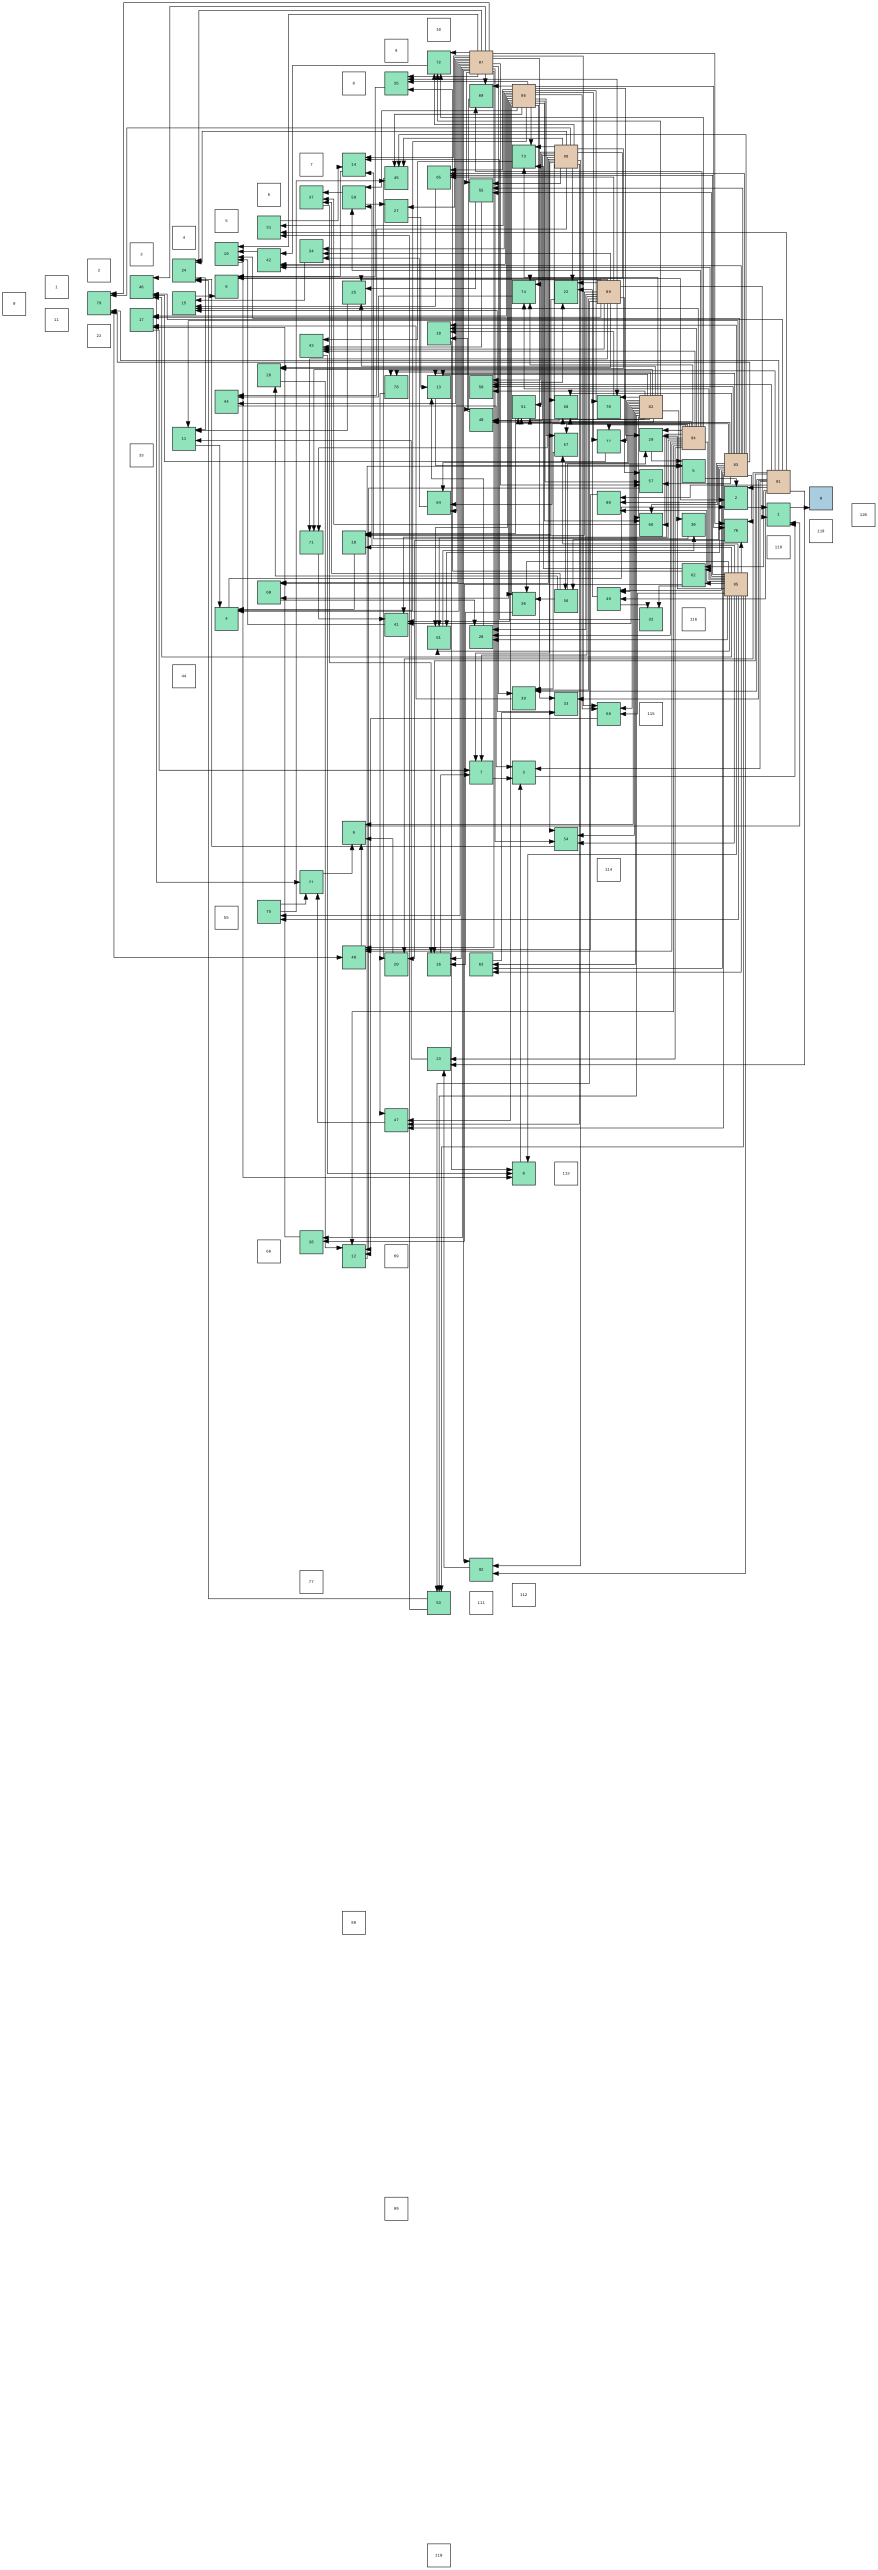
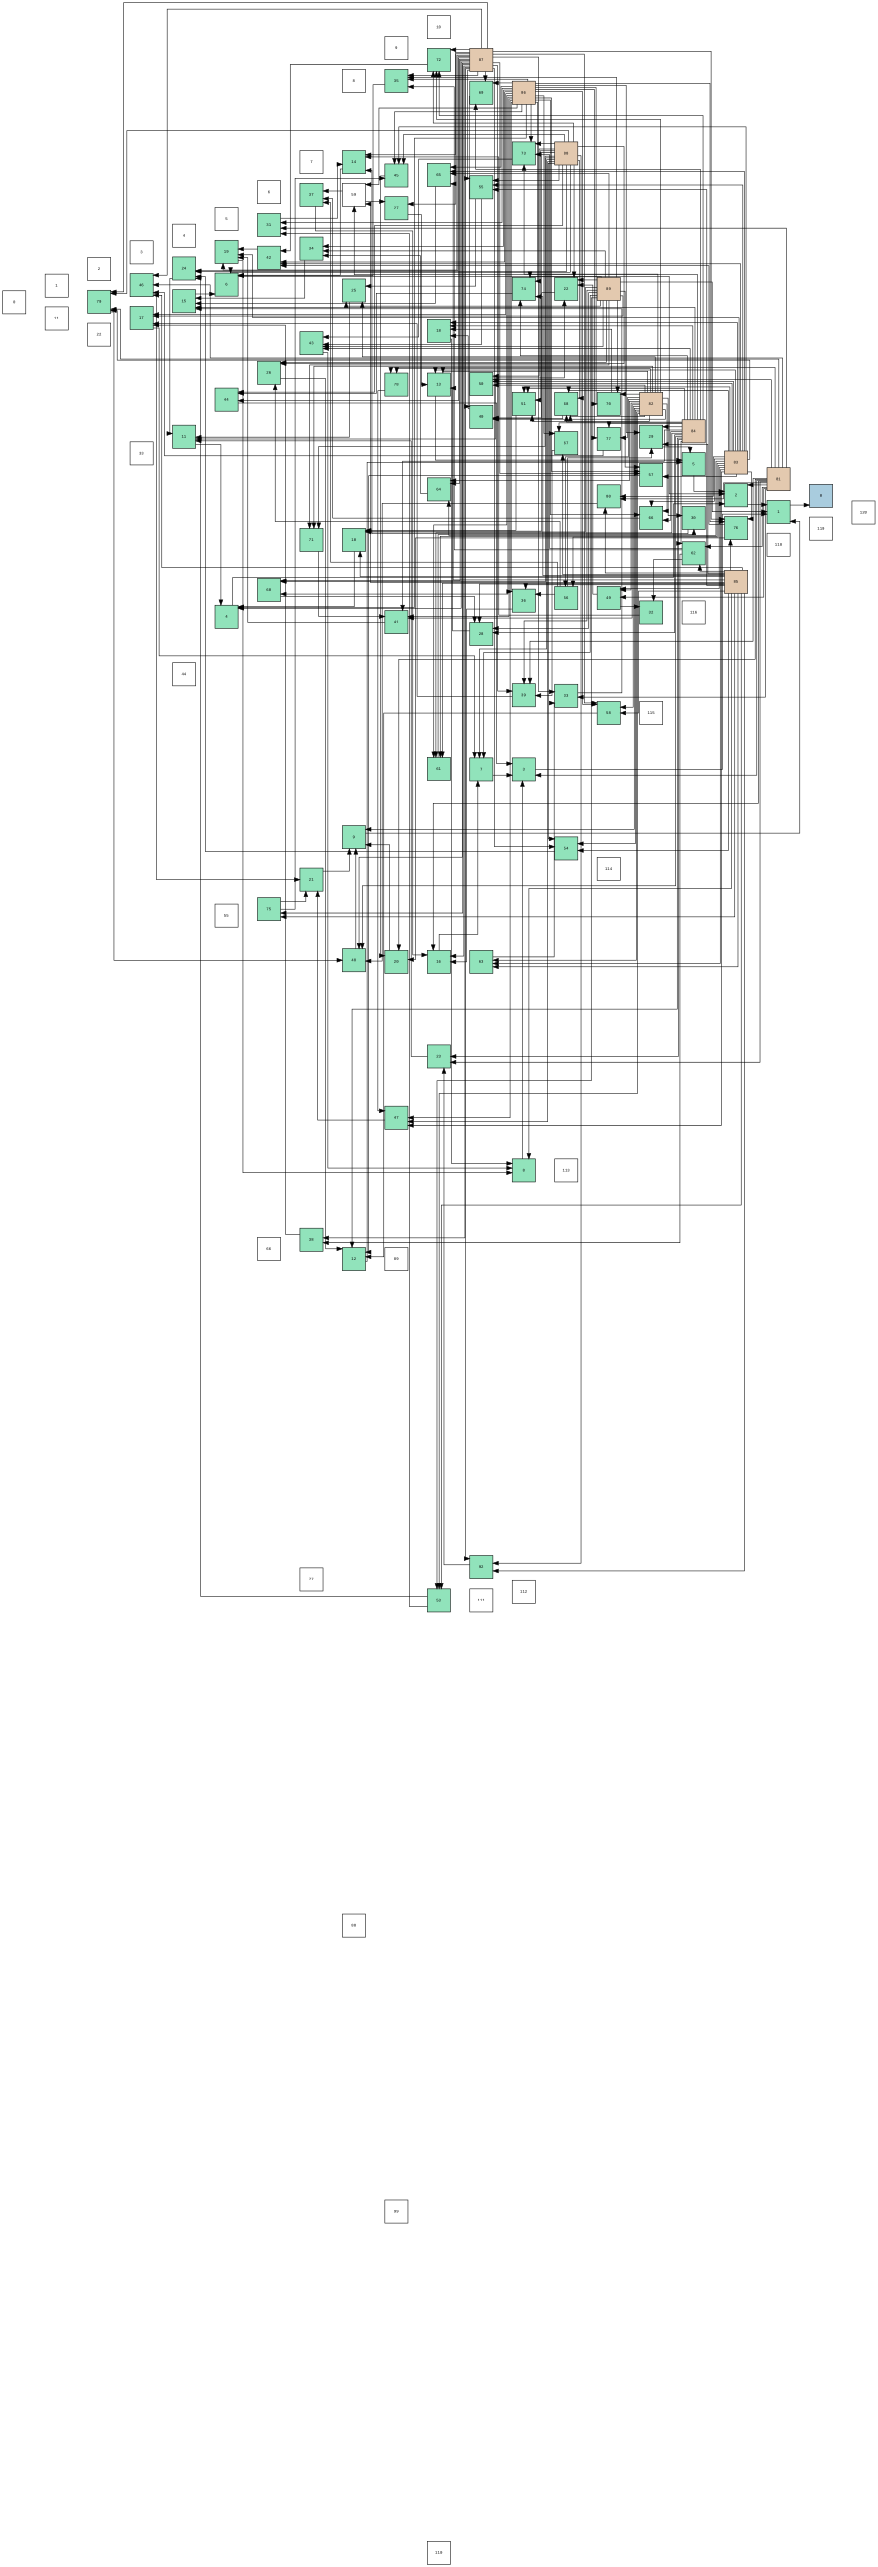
node "59": fillcolor #91e3bb -> #ffffff
edge "85" -> "42": now "76" -> "42"
